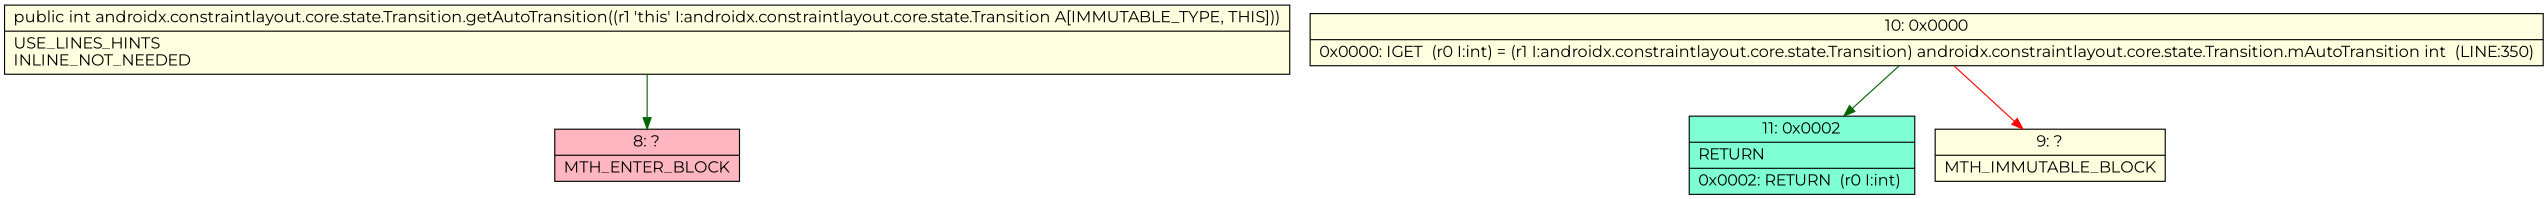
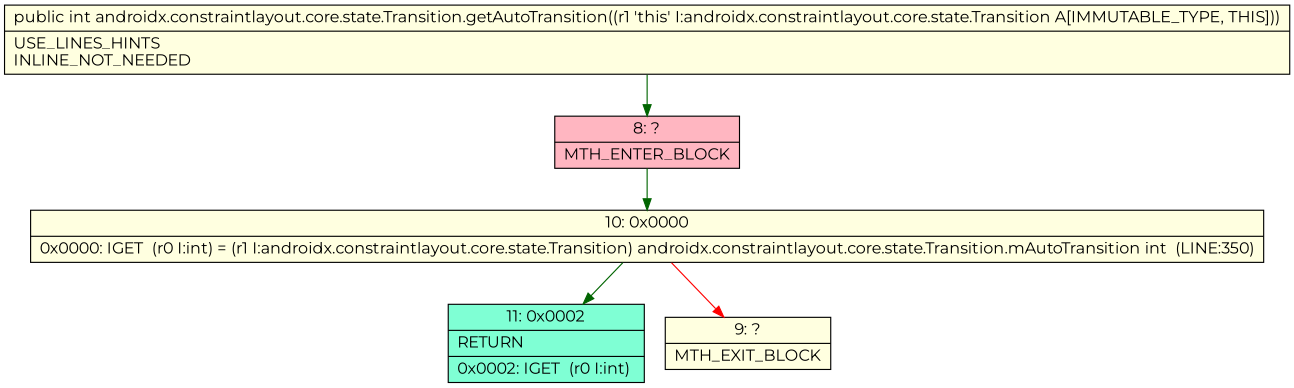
node "9: ?": text "MTH_IMMUTABLE_BLOCK" -> "MTH_EXIT_BLOCK"
node "11: 0x0002": text "0x0002: RETURN  (r0 I:int)" -> "0x0002: IGET  (r0 I:int)"
edge "8: ?" -> "10: 0x0000": added
